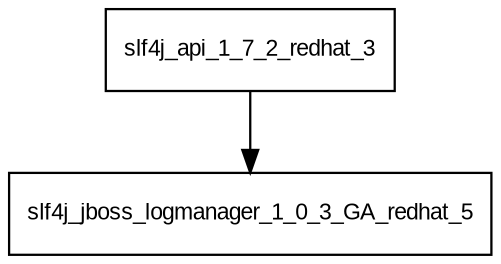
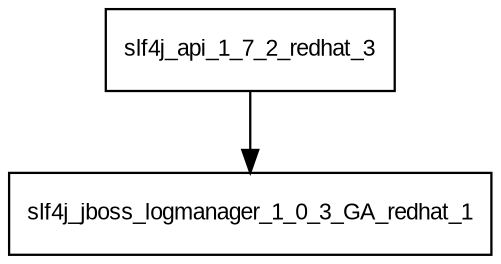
node "slf4j_jboss_logmanager_1_0_3_GA_redhat_5": label "slf4j_jboss_logmanager_1_0_3_GA_redhat_5" -> "slf4j_jboss_logmanager_1_0_3_GA_redhat_1"
